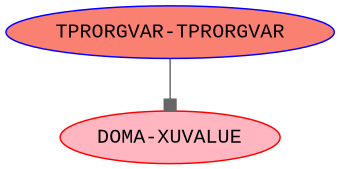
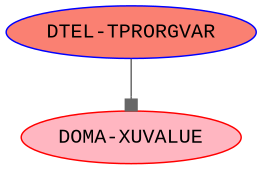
node "TPRORGVAR-TPRORGVAR": label "TPRORGVAR-TPRORGVAR" -> "DTEL-TPRORGVAR"
